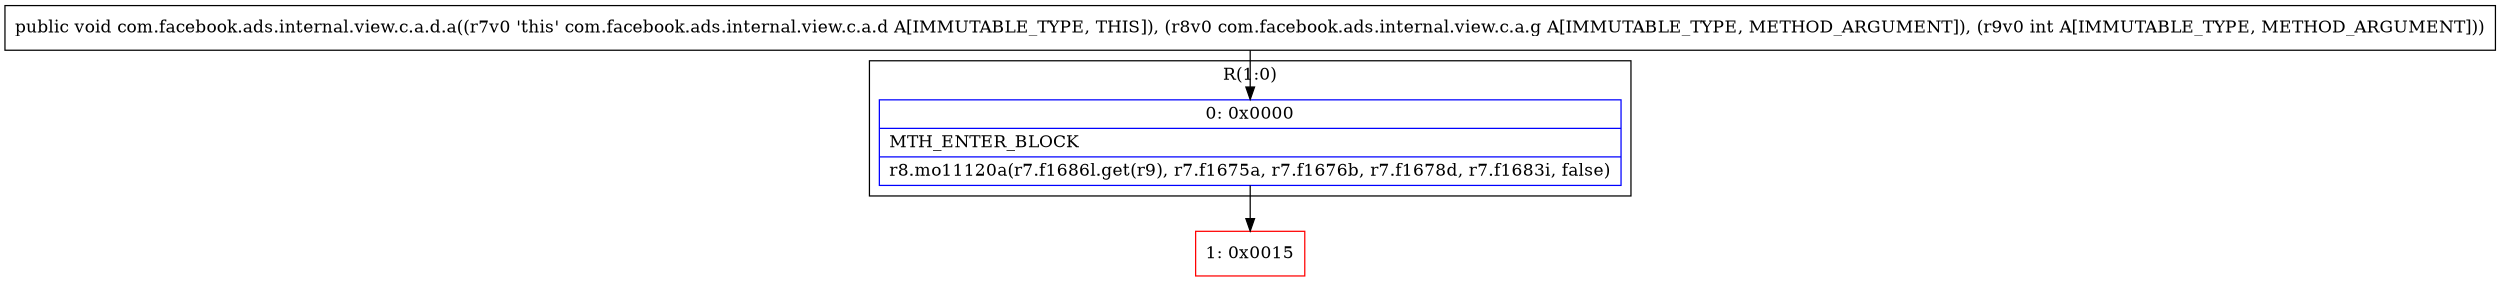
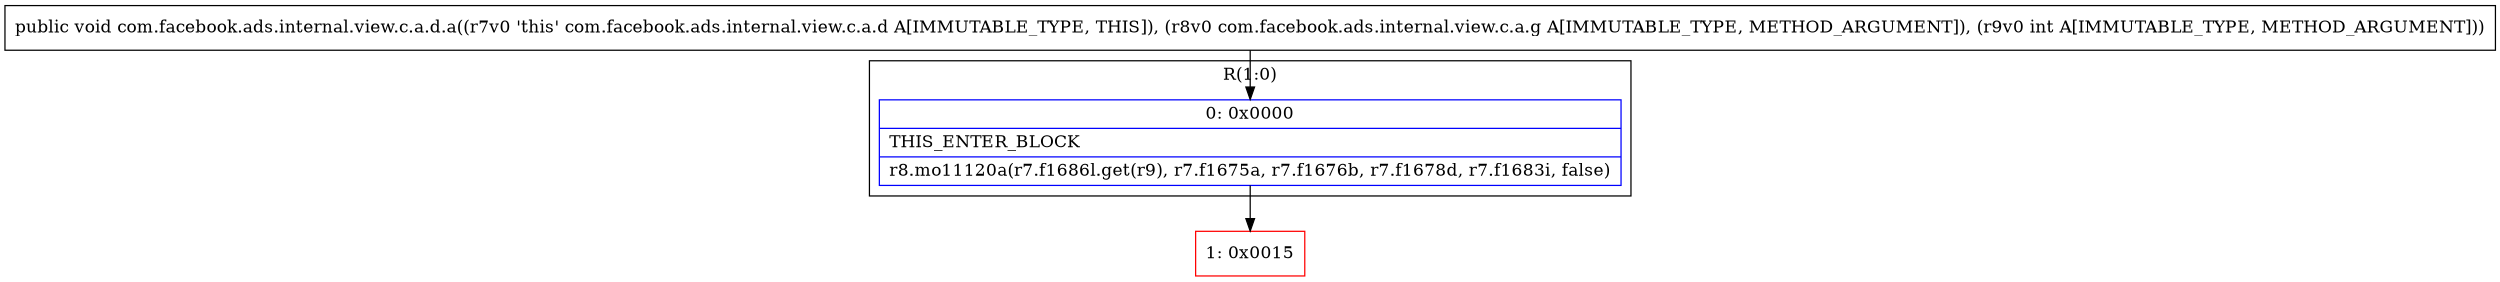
node "0: 0x0000": text "MTH_ENTER_BLOCK" -> "THIS_ENTER_BLOCK"
